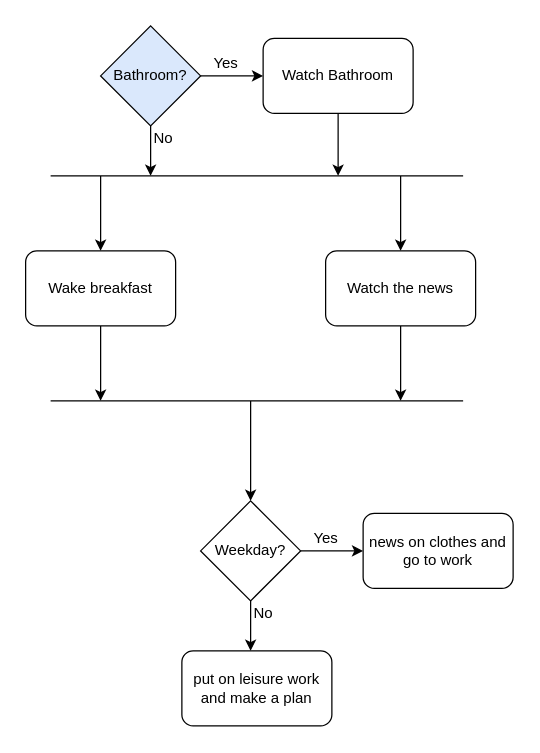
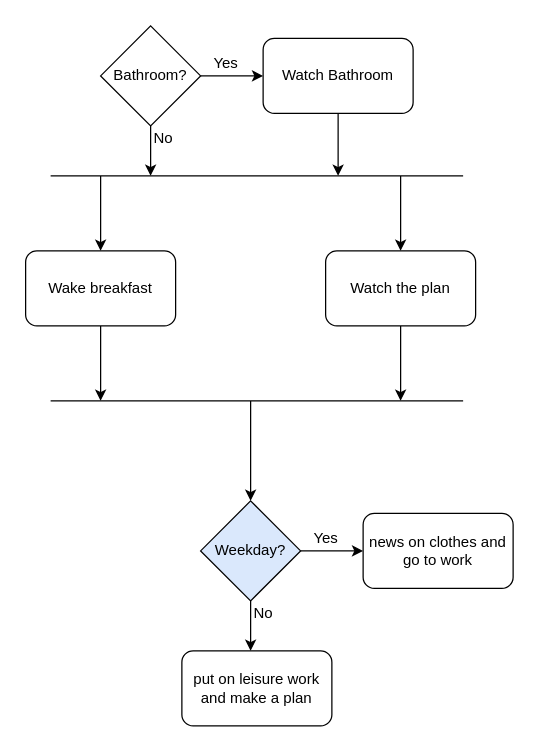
node "Bathroom?": fillcolor #dae8fc -> #ffffff
node "Watch the news": label "Watch the news" -> "Watch the plan"
node "Weekday?": fillcolor #ffffff -> #dae8fc
